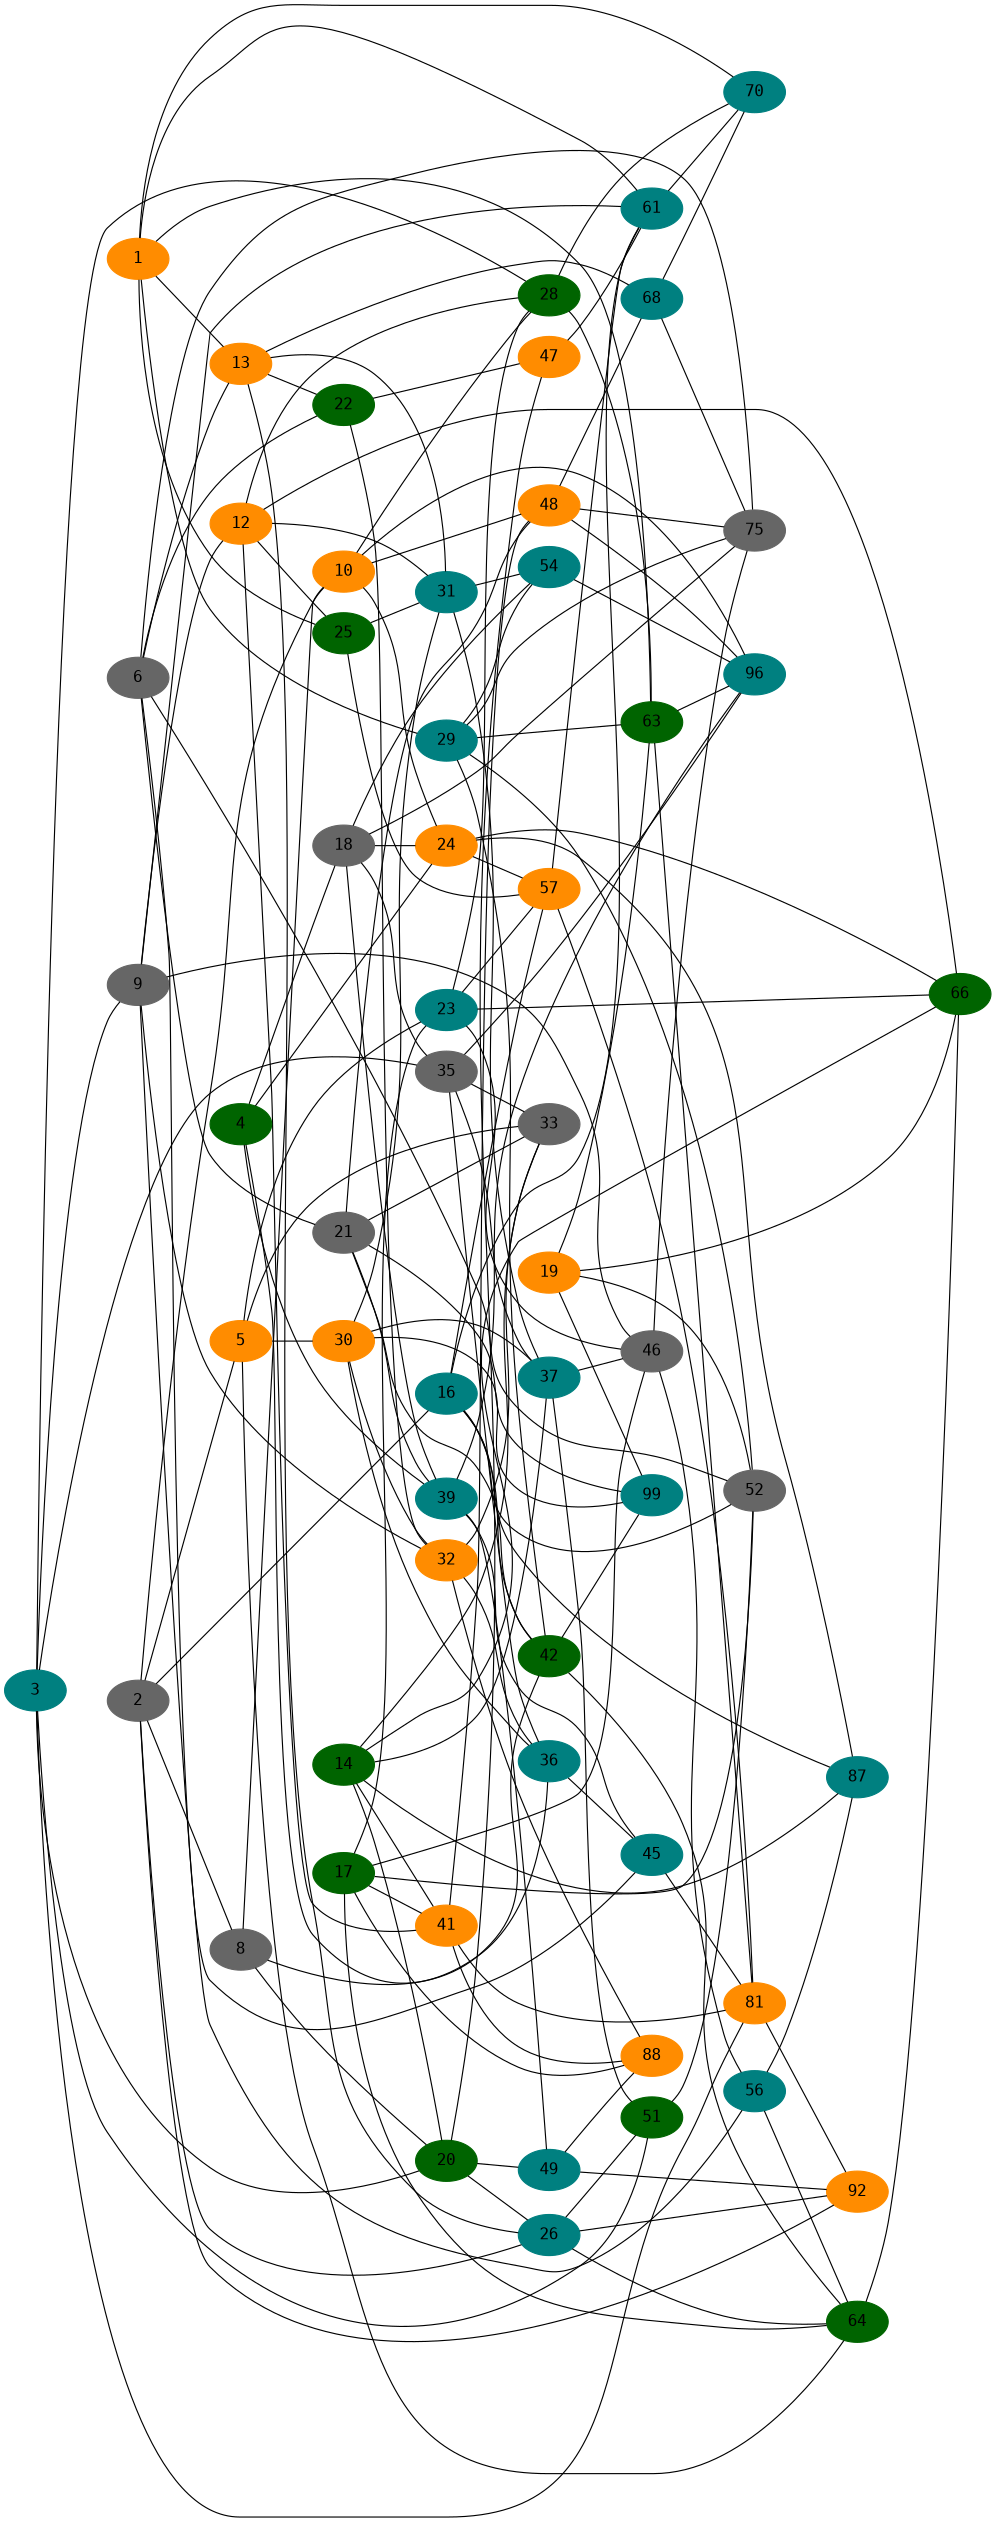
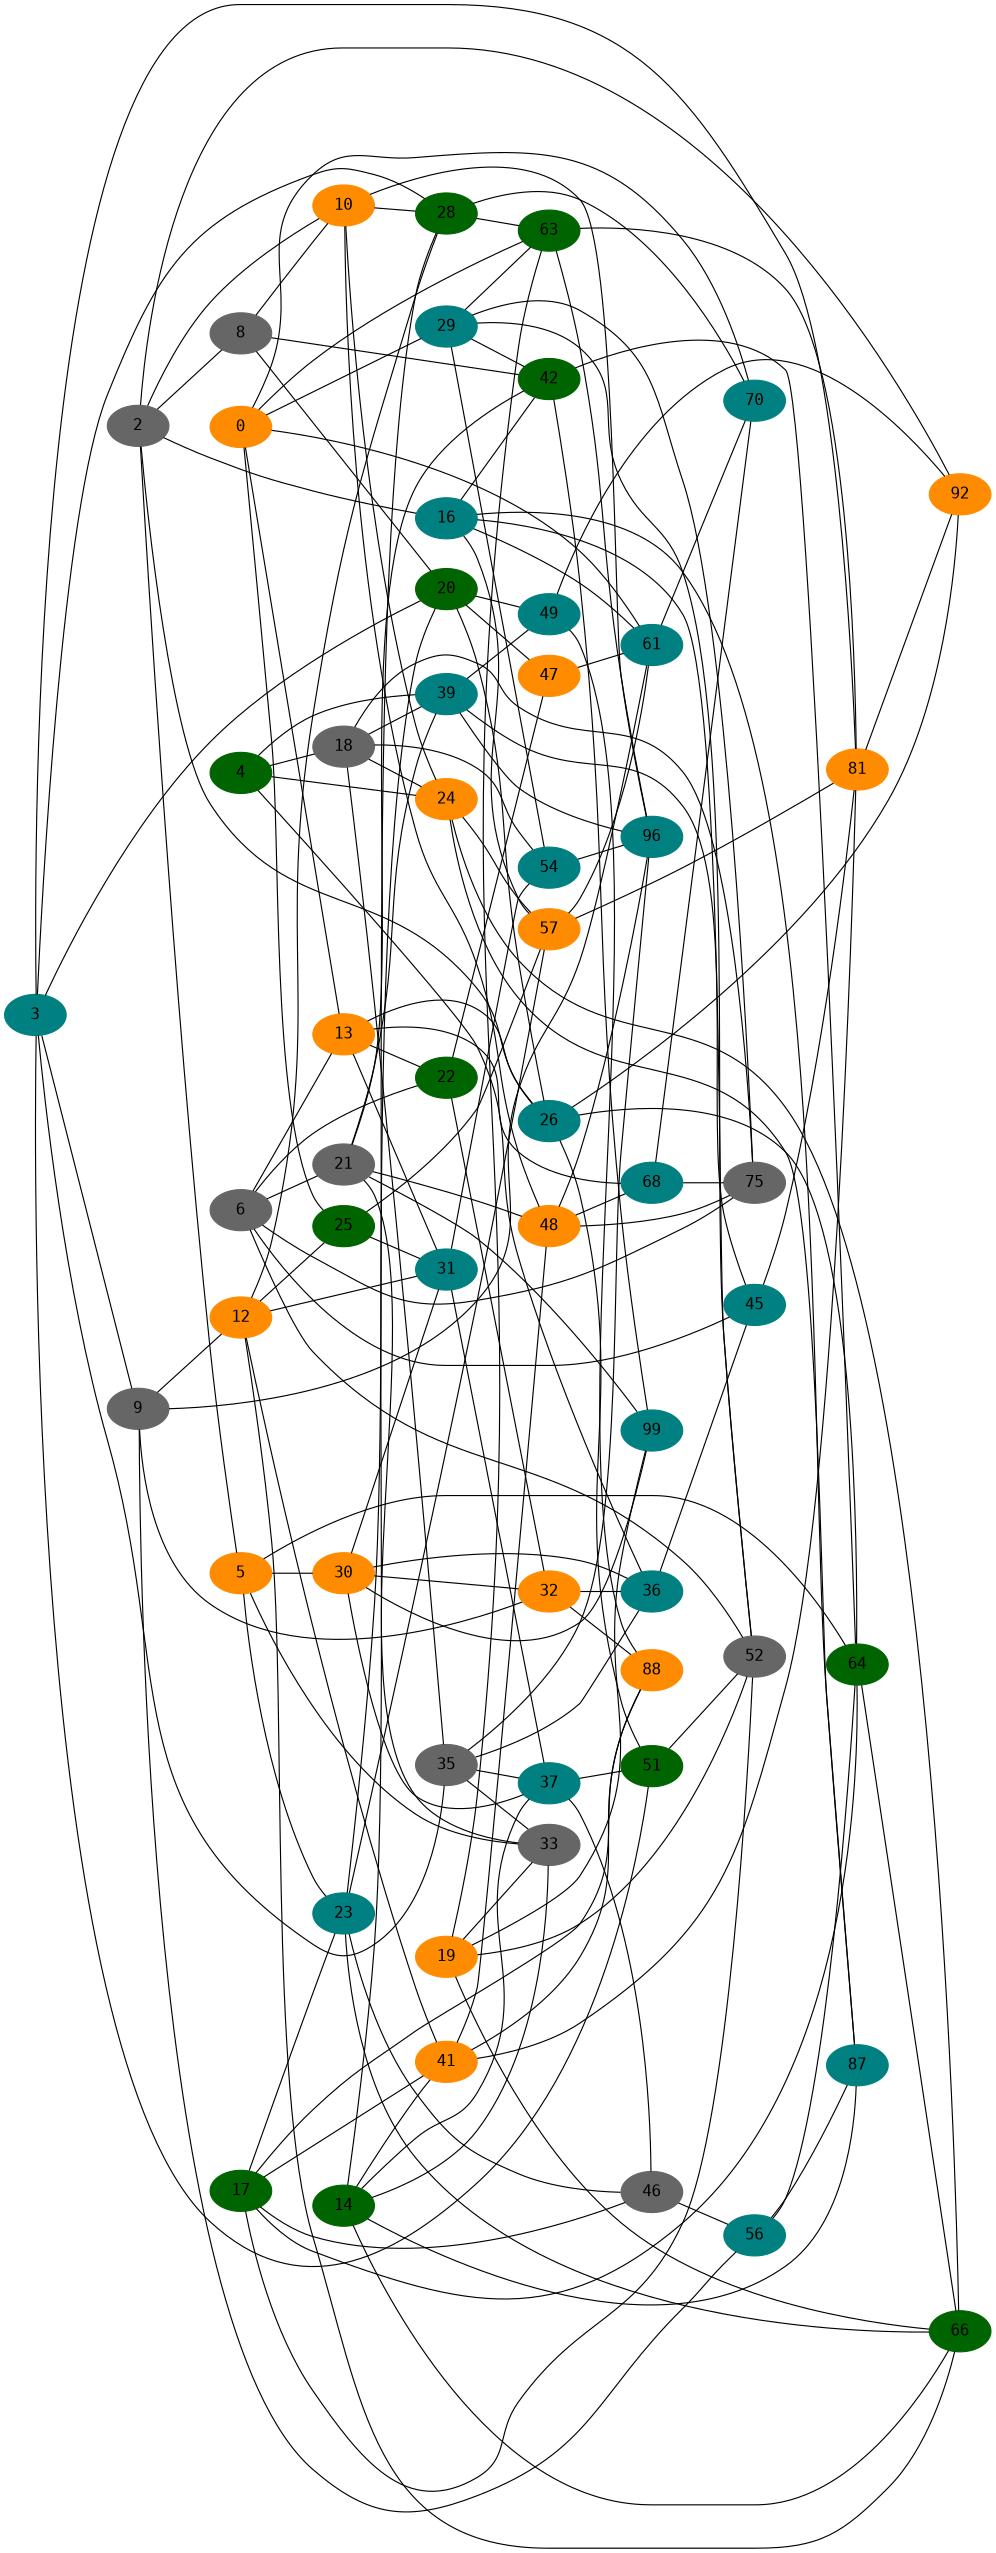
node "1": label "1" -> "0"
edge "75" -- "46": removed
edge "9" -- "46": removed
edge "33" -- "32": now "33" -- "19"
